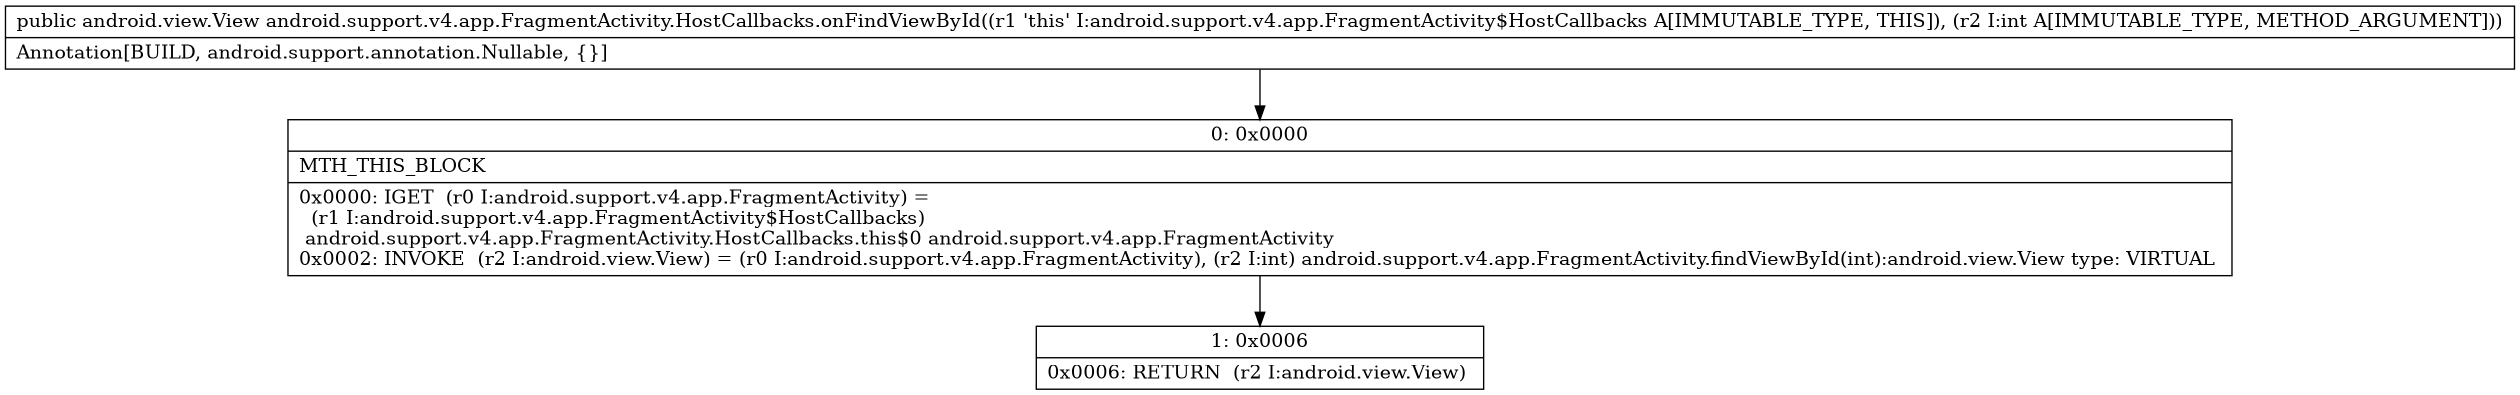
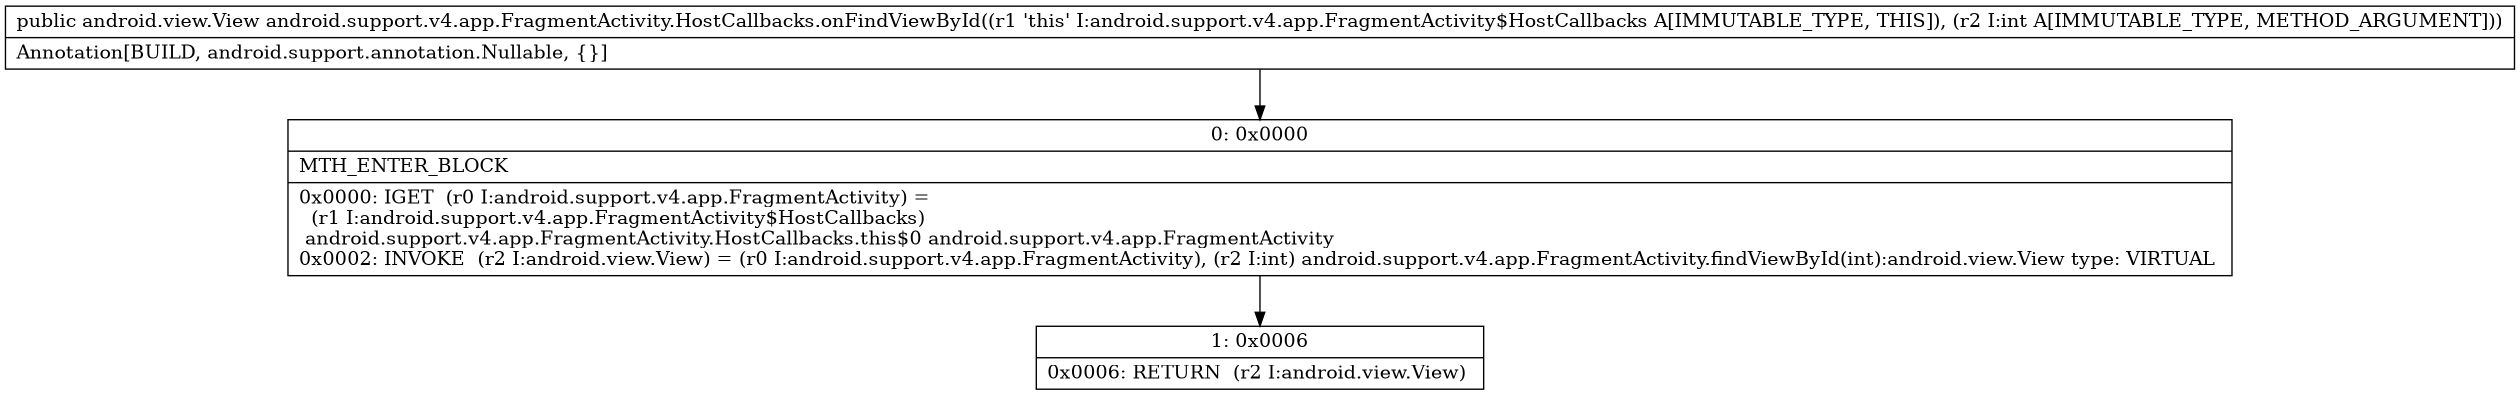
node "0: 0x0000": text "MTH_THIS_BLOCK" -> "MTH_ENTER_BLOCK"
